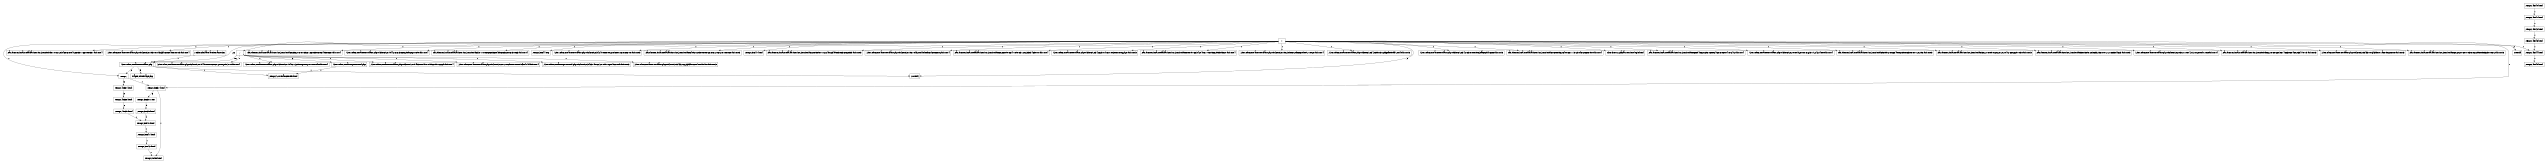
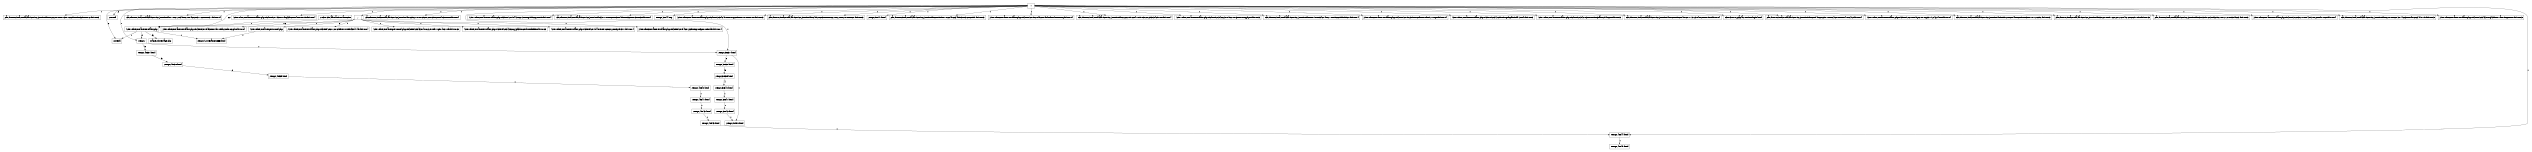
node "/temps/3IF38.woDr": label "/temps/3IF38.woDr" -> "/temps/3IF38.html"
edge "/temps/4IF39.html" -> "/temps/3IF40.html": now "/temps/4IF39.html" -> "/temps/4IF40.html"
